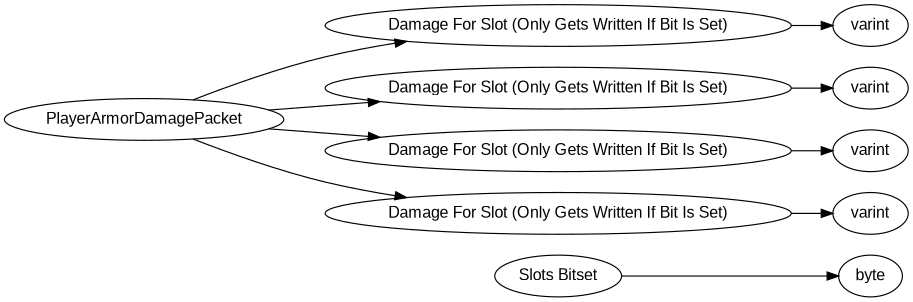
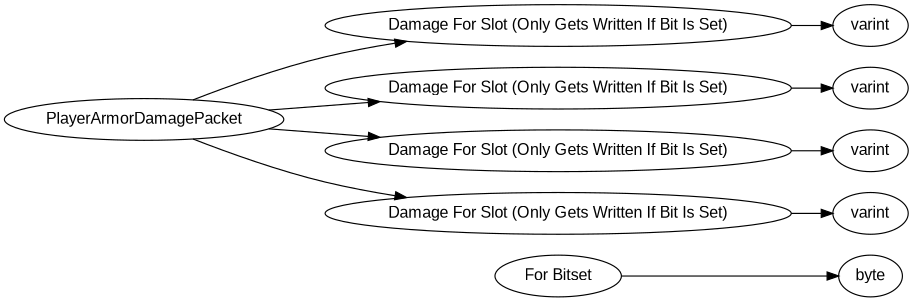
node "Slots Bitset": label "Slots Bitset" -> "For Bitset"
